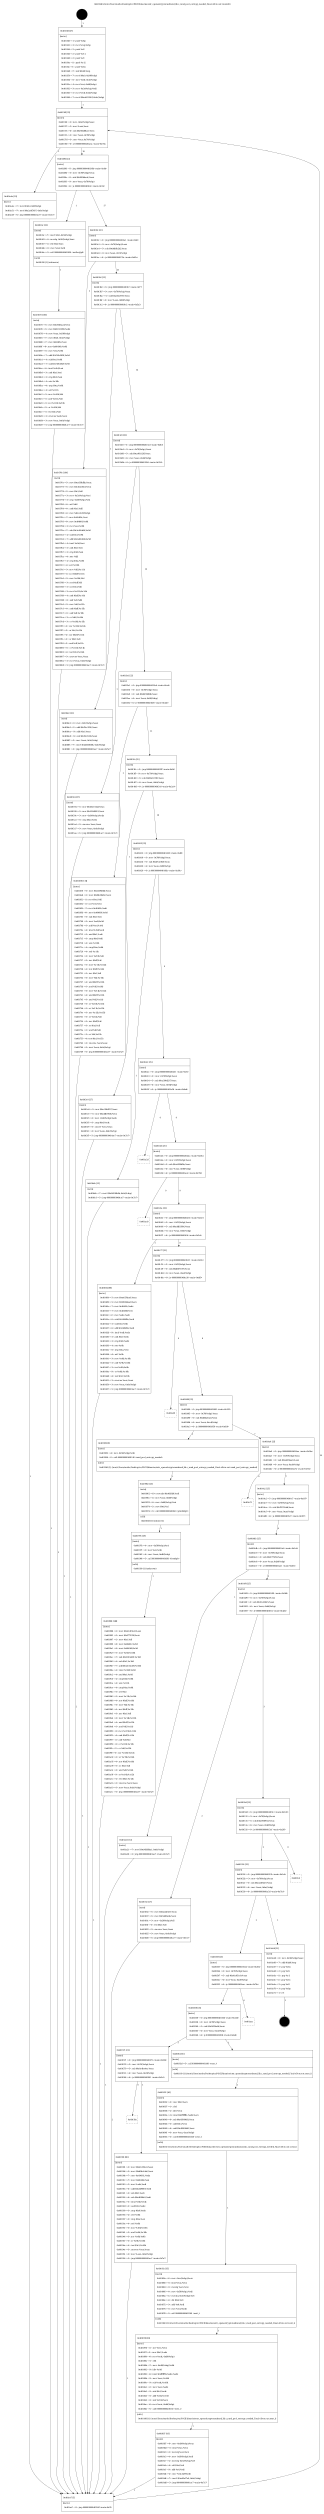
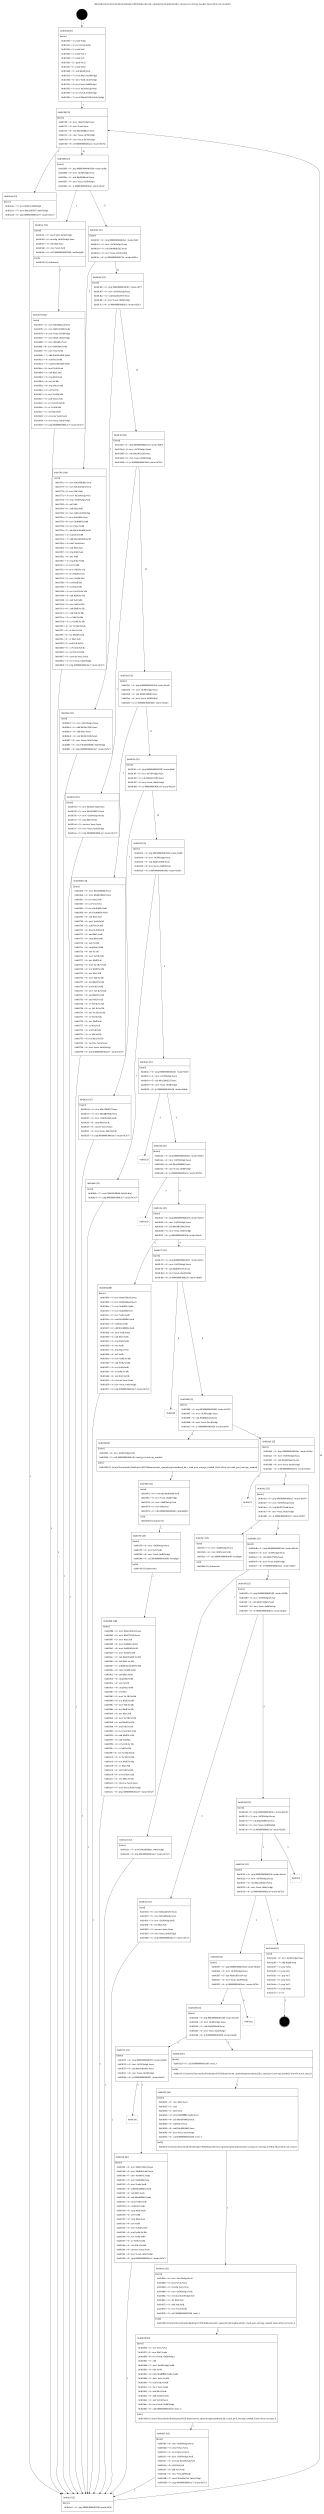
node "0x4015c7 [13]": added
